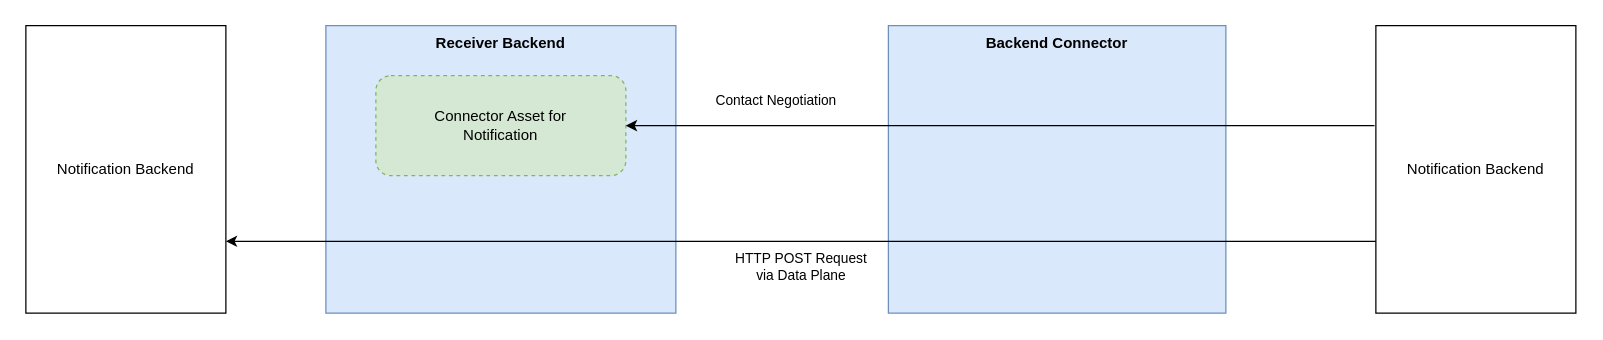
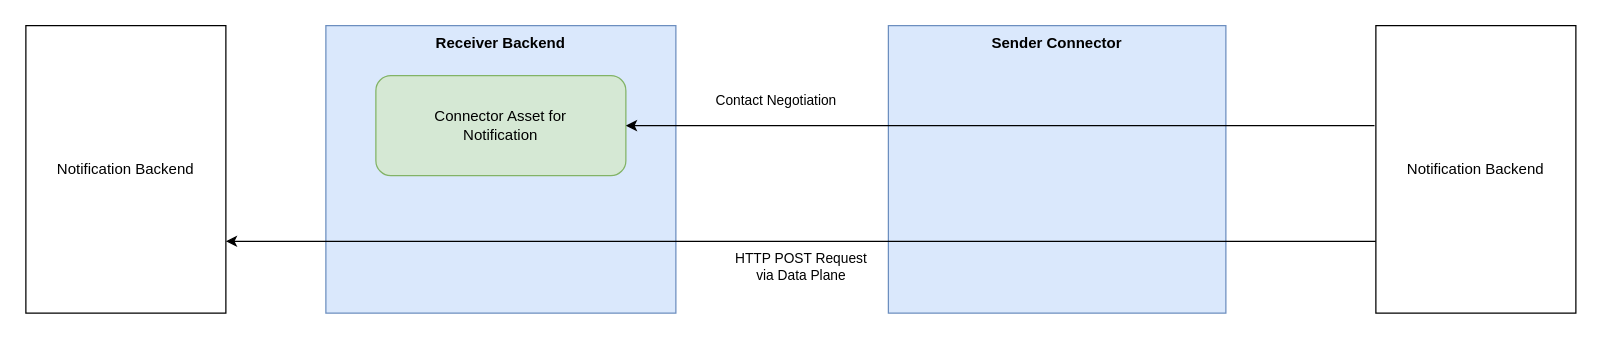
node "Backend Connector": label "Backend Connector" -> "Sender Connector"
node "Connector Asset for Notification": style dashed -> solid
